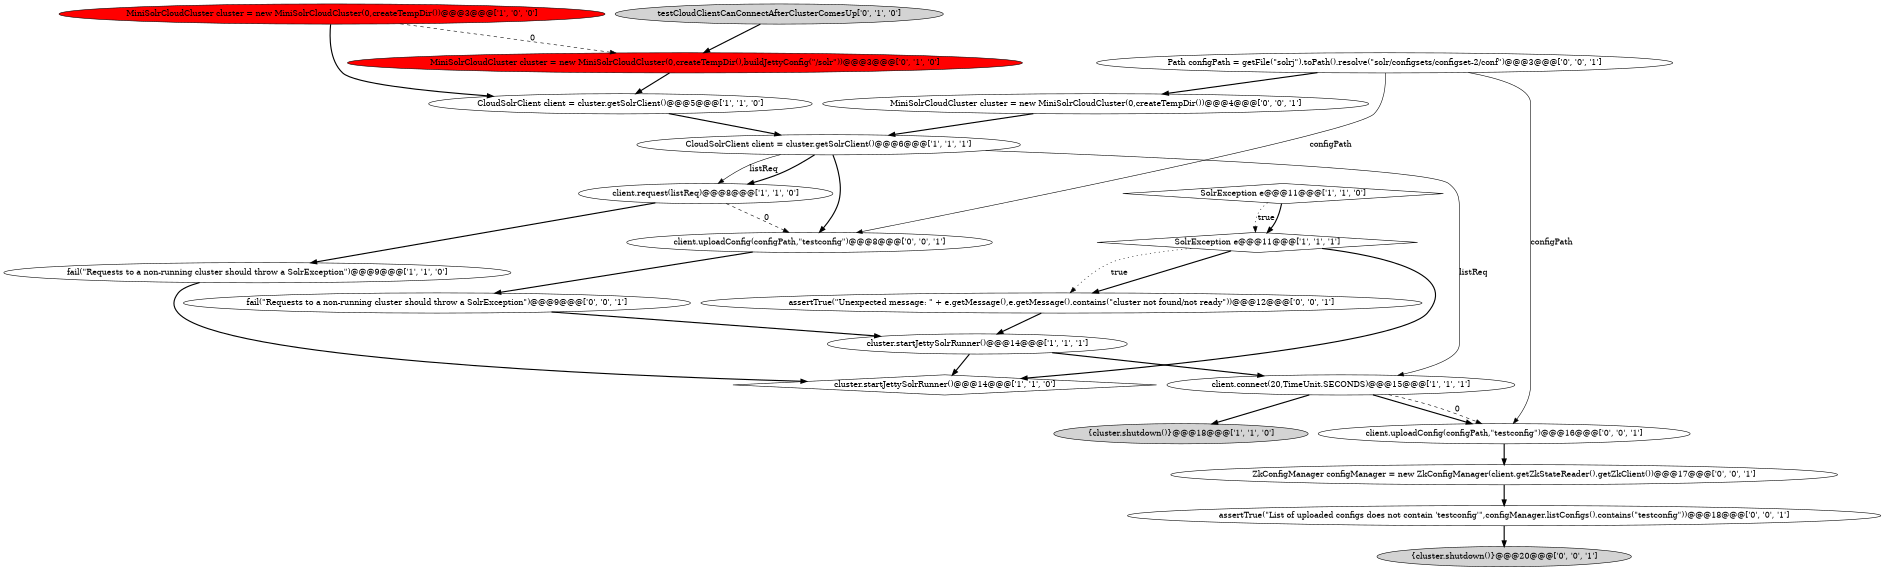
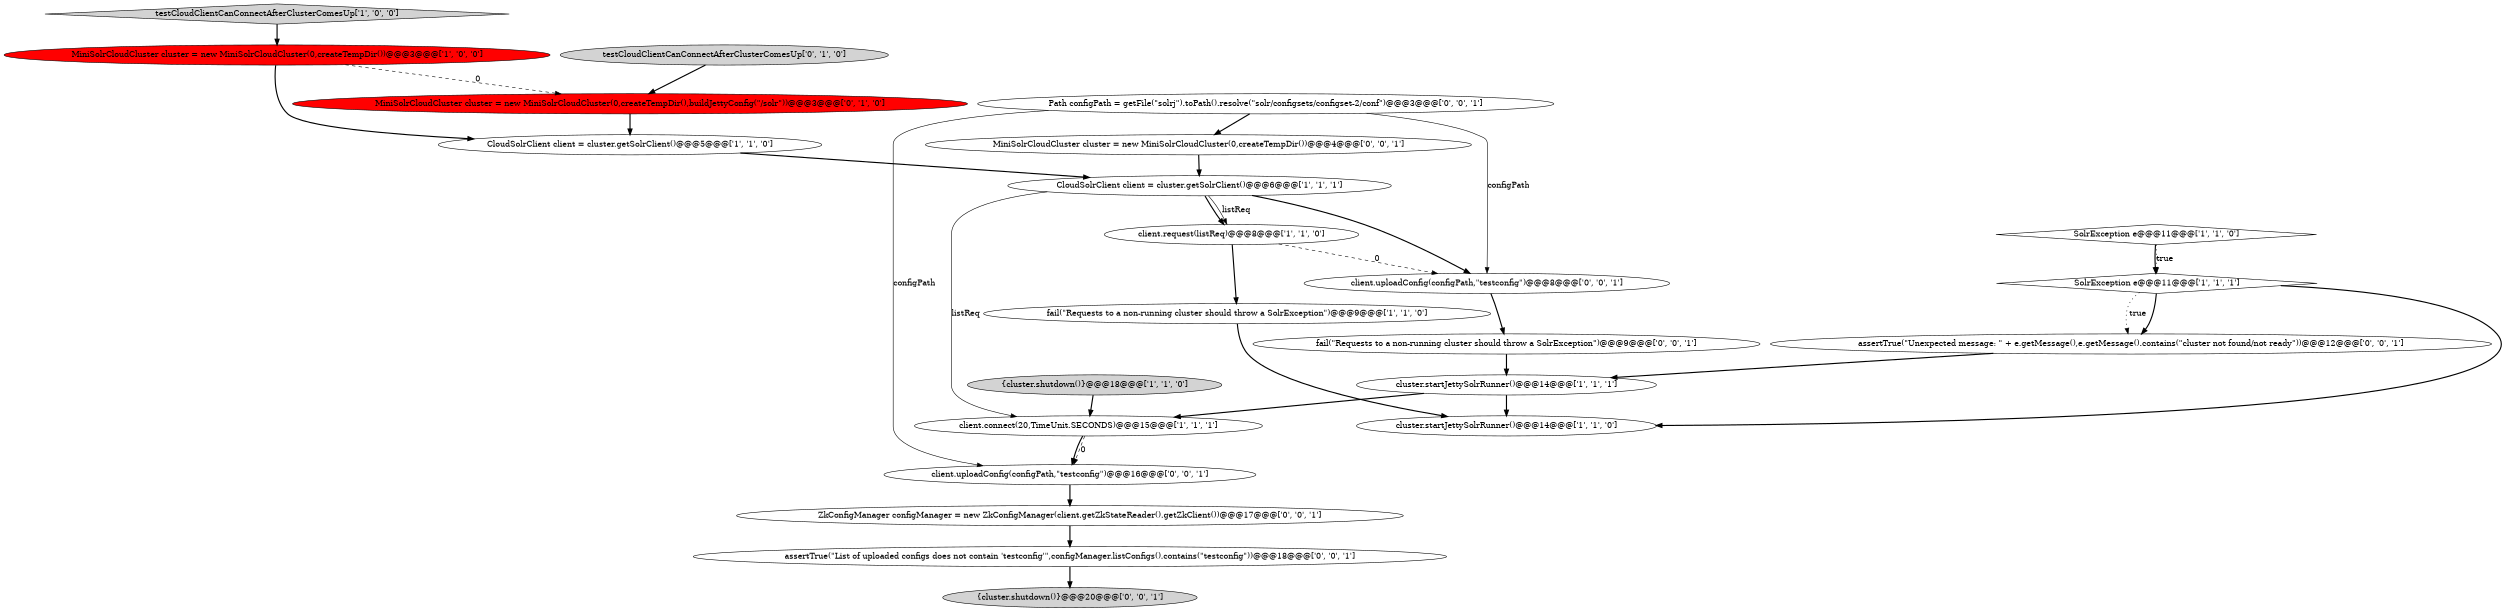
node "testCloudClientCanConnectAfterClusterComesUp['1', '0', '0']": added
node "cluster.startJettySolrRunner()@@@14@@@['1', '1', '0']": shape diamond -> ellipse
edge "client.connect(20,TimeUnit.SECONDS)@@@15@@@['1', '1', '1']" -> "{cluster.shutdown()}@@@18@@@['1', '1', '0']": reversed
